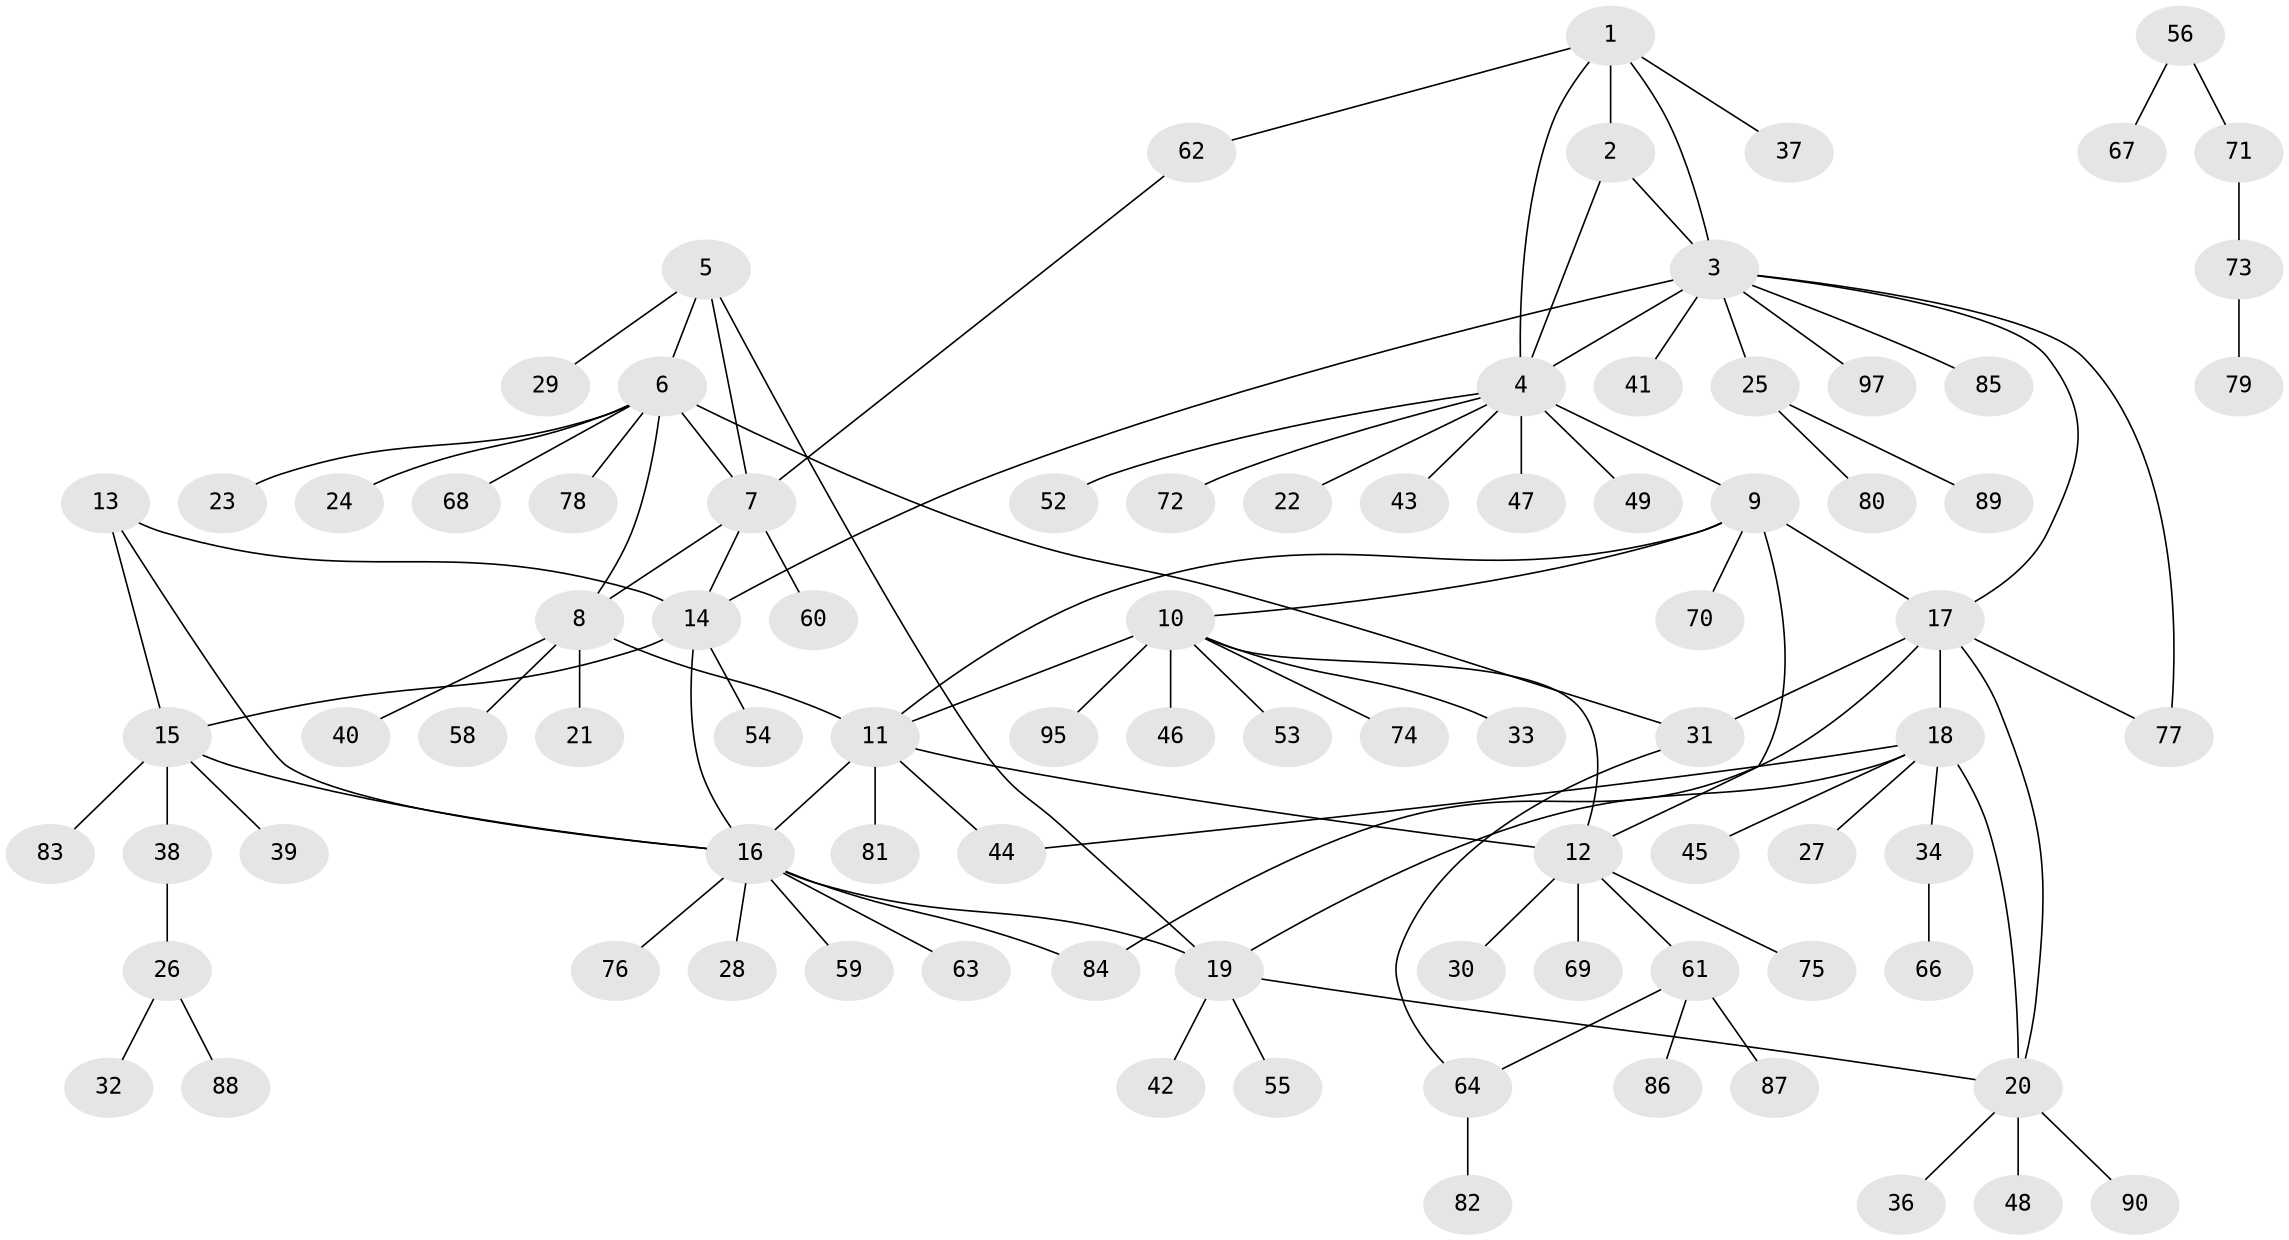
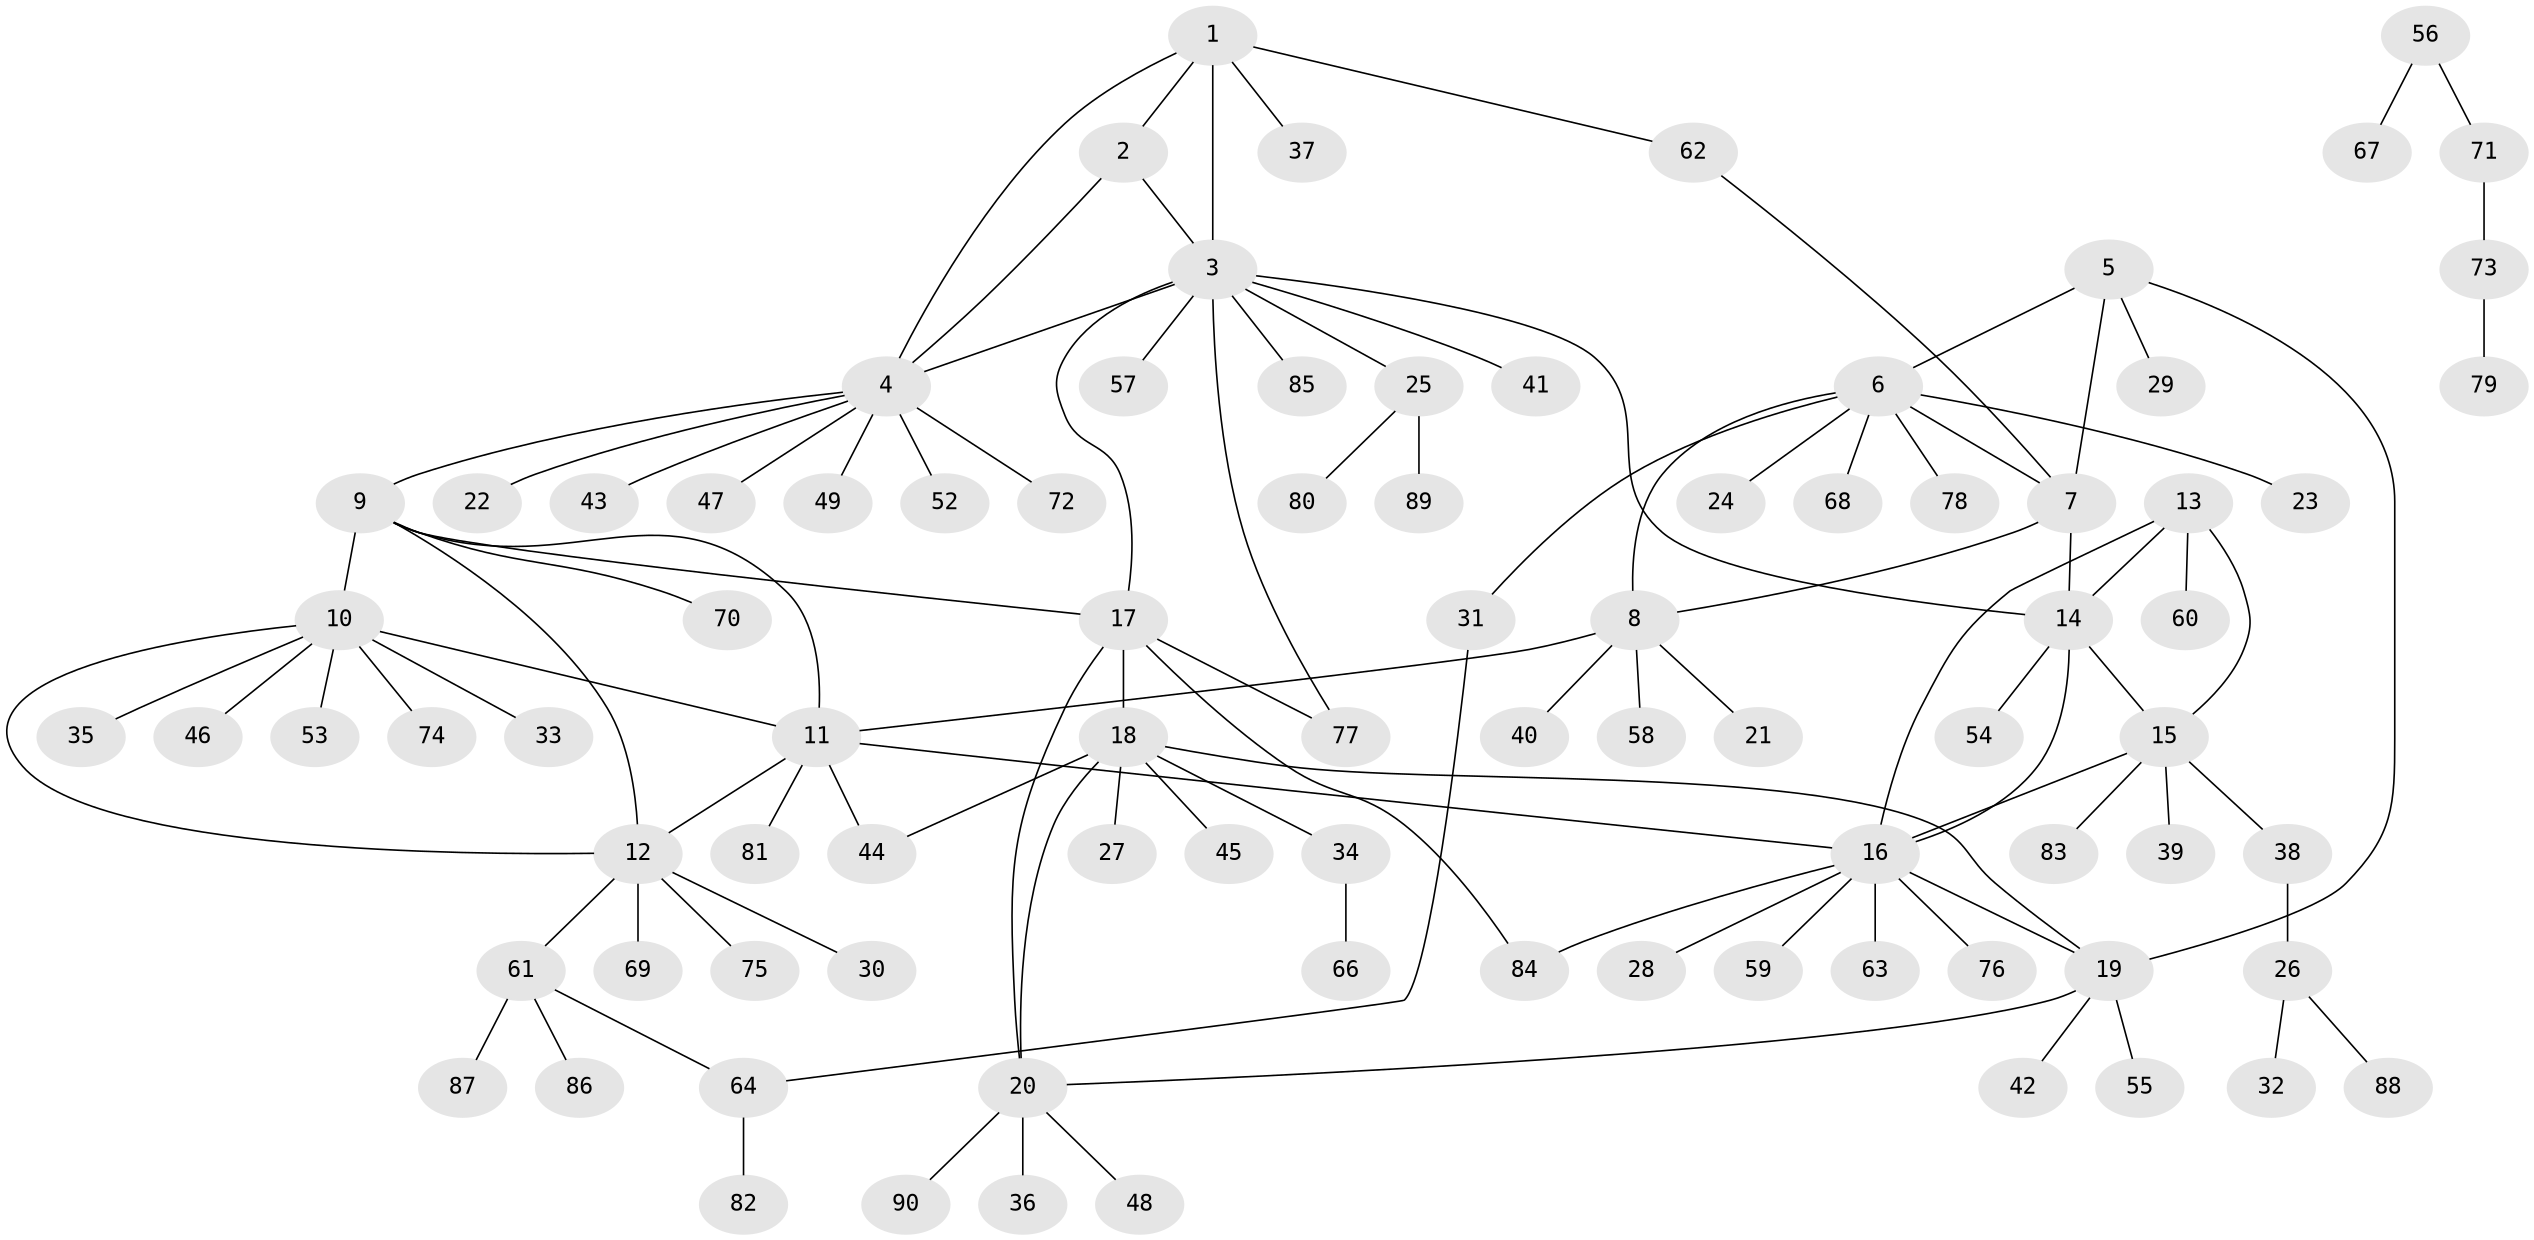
node "97": label "97" -> "57"
edge "7" -- "60": now "13" -- "60"
edge "17" -- "31": removed
node "95": label "95" -> "35"
